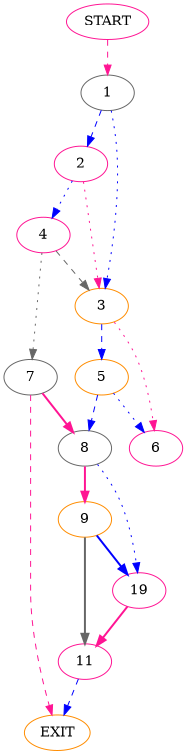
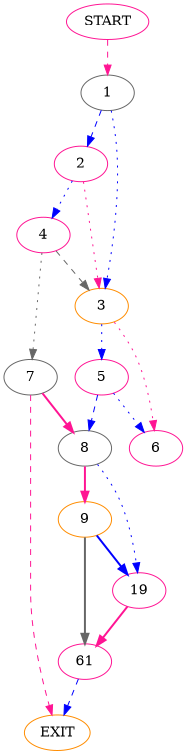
edge "3" -> "5": style dashed -> dotted
node "5": color darkorange -> deeppink
node "11": label "11" -> "61"
